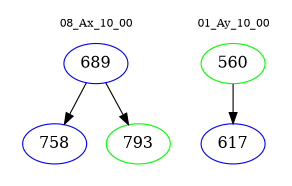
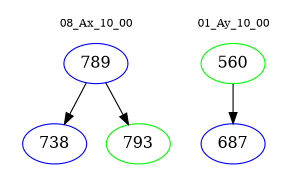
node "689": label "689" -> "789"
node "758": label "758" -> "738"
node "617": label "617" -> "687"
